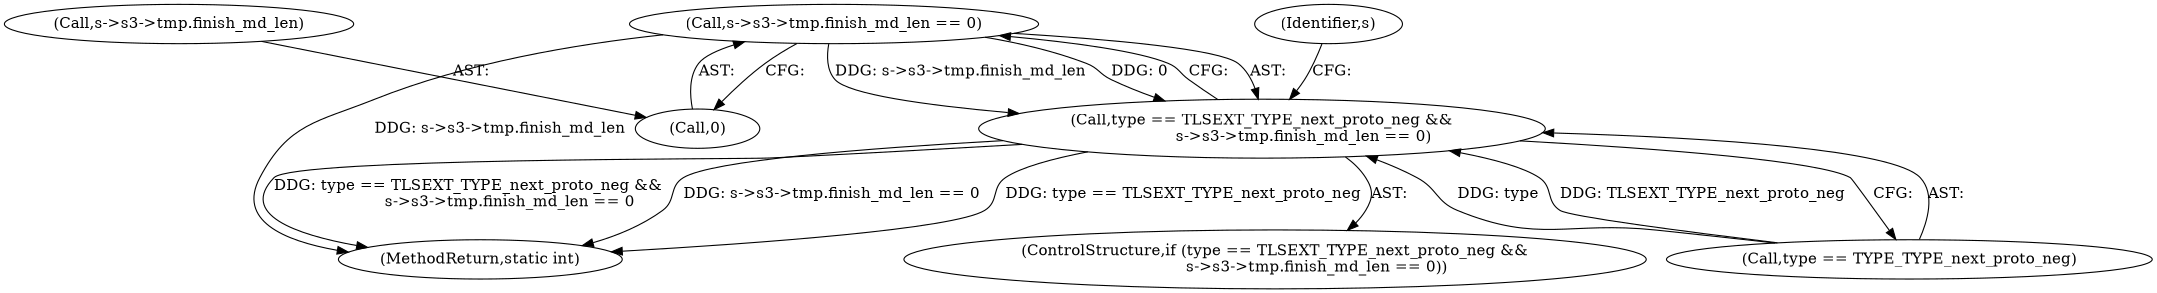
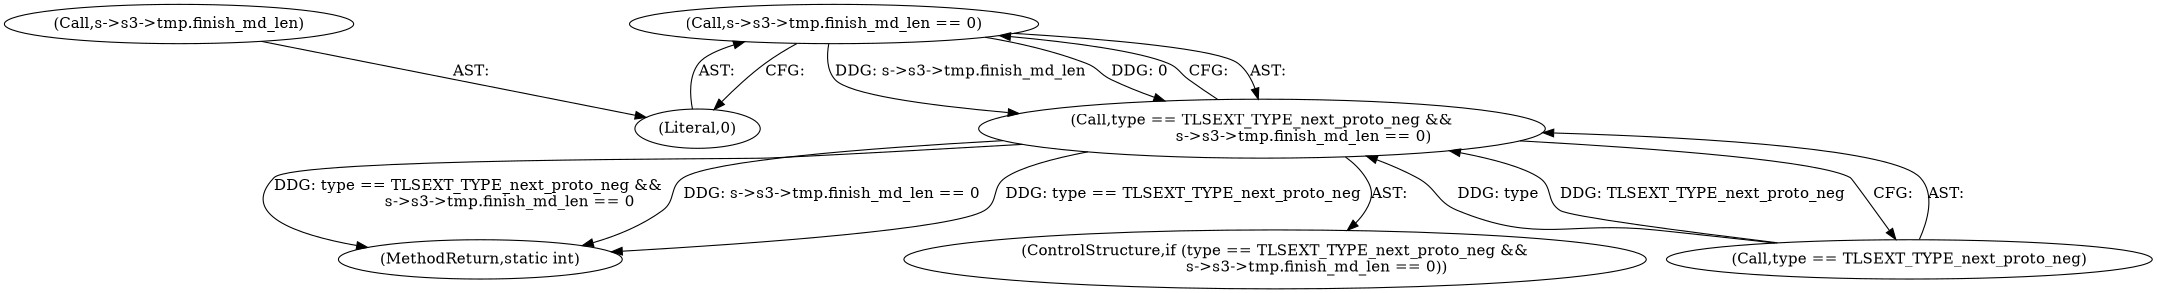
node "(Identifier,s)": removed
edge "(Call,s->s3->tmp.finish_md_len == 0)" -> "(MethodReturn,static int)": removed, label "DDG: s->s3->tmp.finish_md_len"
node "(Call,0)": label "(Call,0)" -> "(Literal,0)"
node "(Call,type == TYPE_TYPE_next_proto_neg)": label "(Call,type == TYPE_TYPE_next_proto_neg)" -> "(Call,type == TLSEXT_TYPE_next_proto_neg)"
